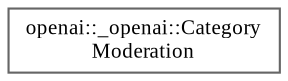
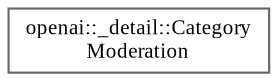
node "openai::_openai::Category Moderation": label "openai::_openai::Category Moderation" -> "openai::_detail::Category Moderation"
